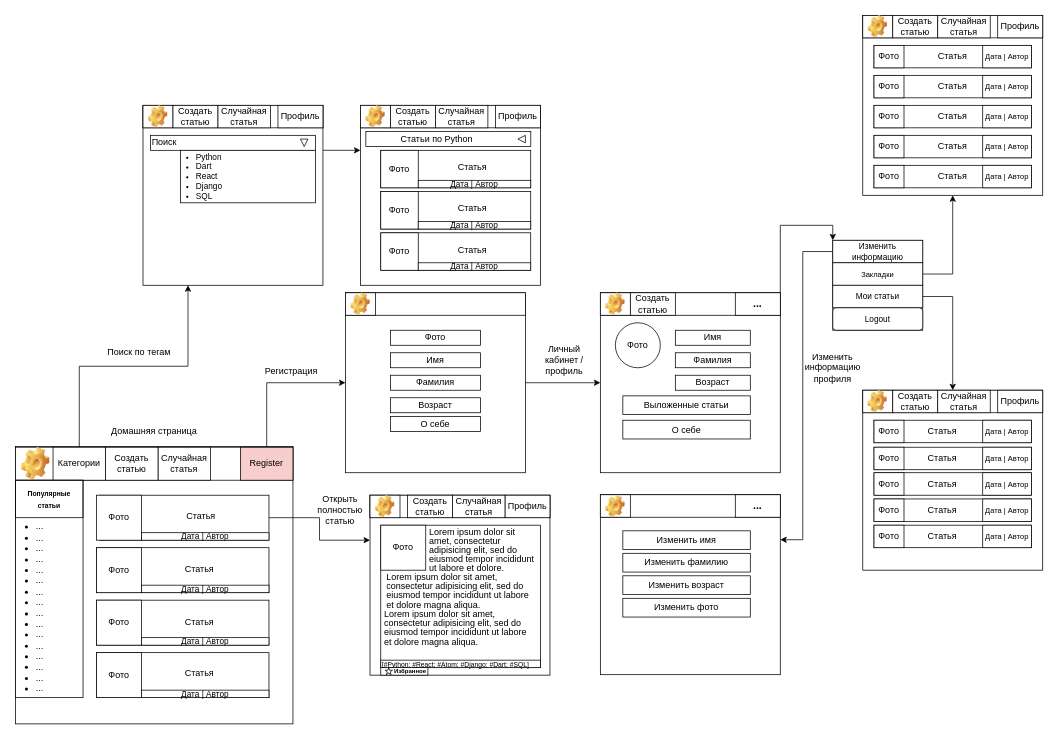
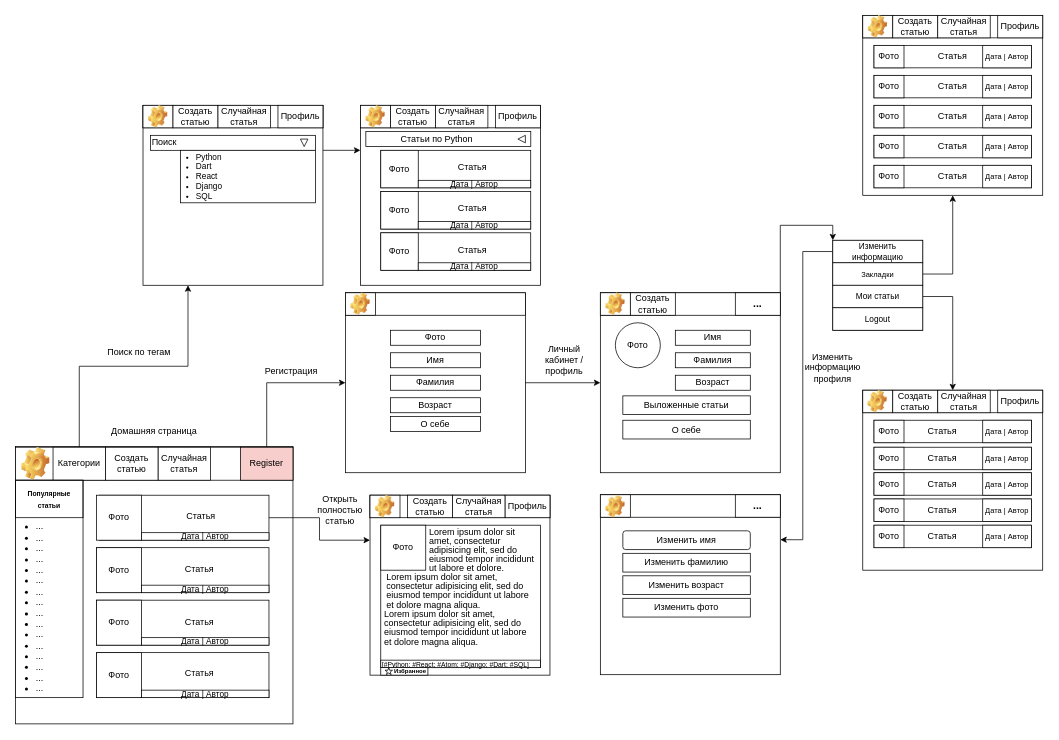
node "Logout": shape rounded rectangle -> rectangle
node "Изменить имя": shape rectangle -> rounded rectangle
